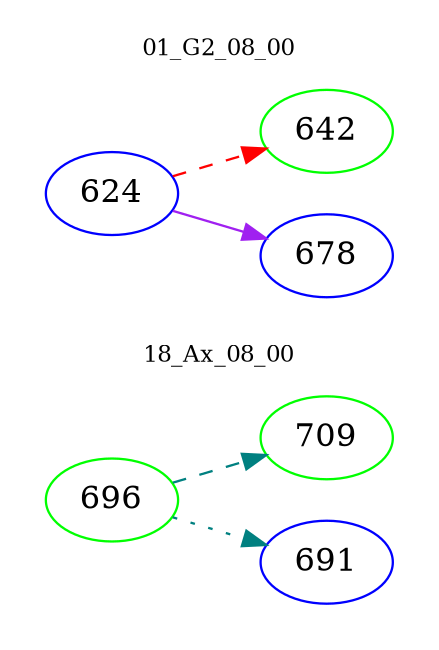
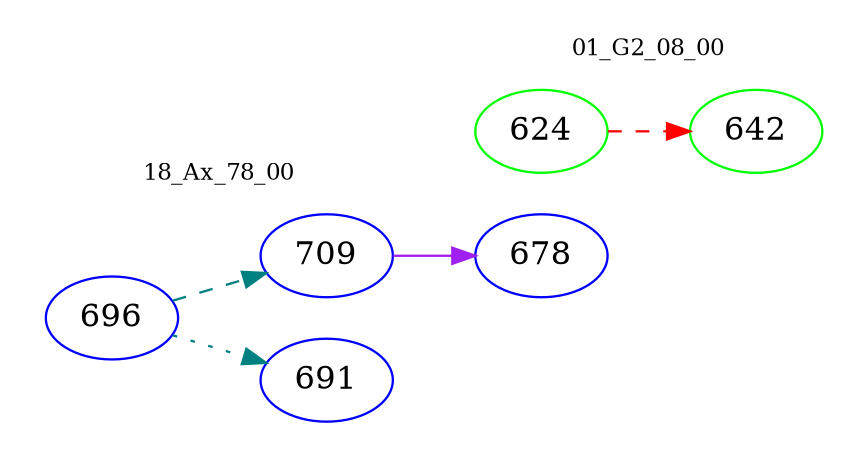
node "624": color blue -> green
edge "624" -> "678": now "709" -> "678"
cluster "18_Ax_08_00": label "18_Ax_08_00" -> "18_Ax_78_00"
node "709": color green -> blue
node "696": color green -> blue
